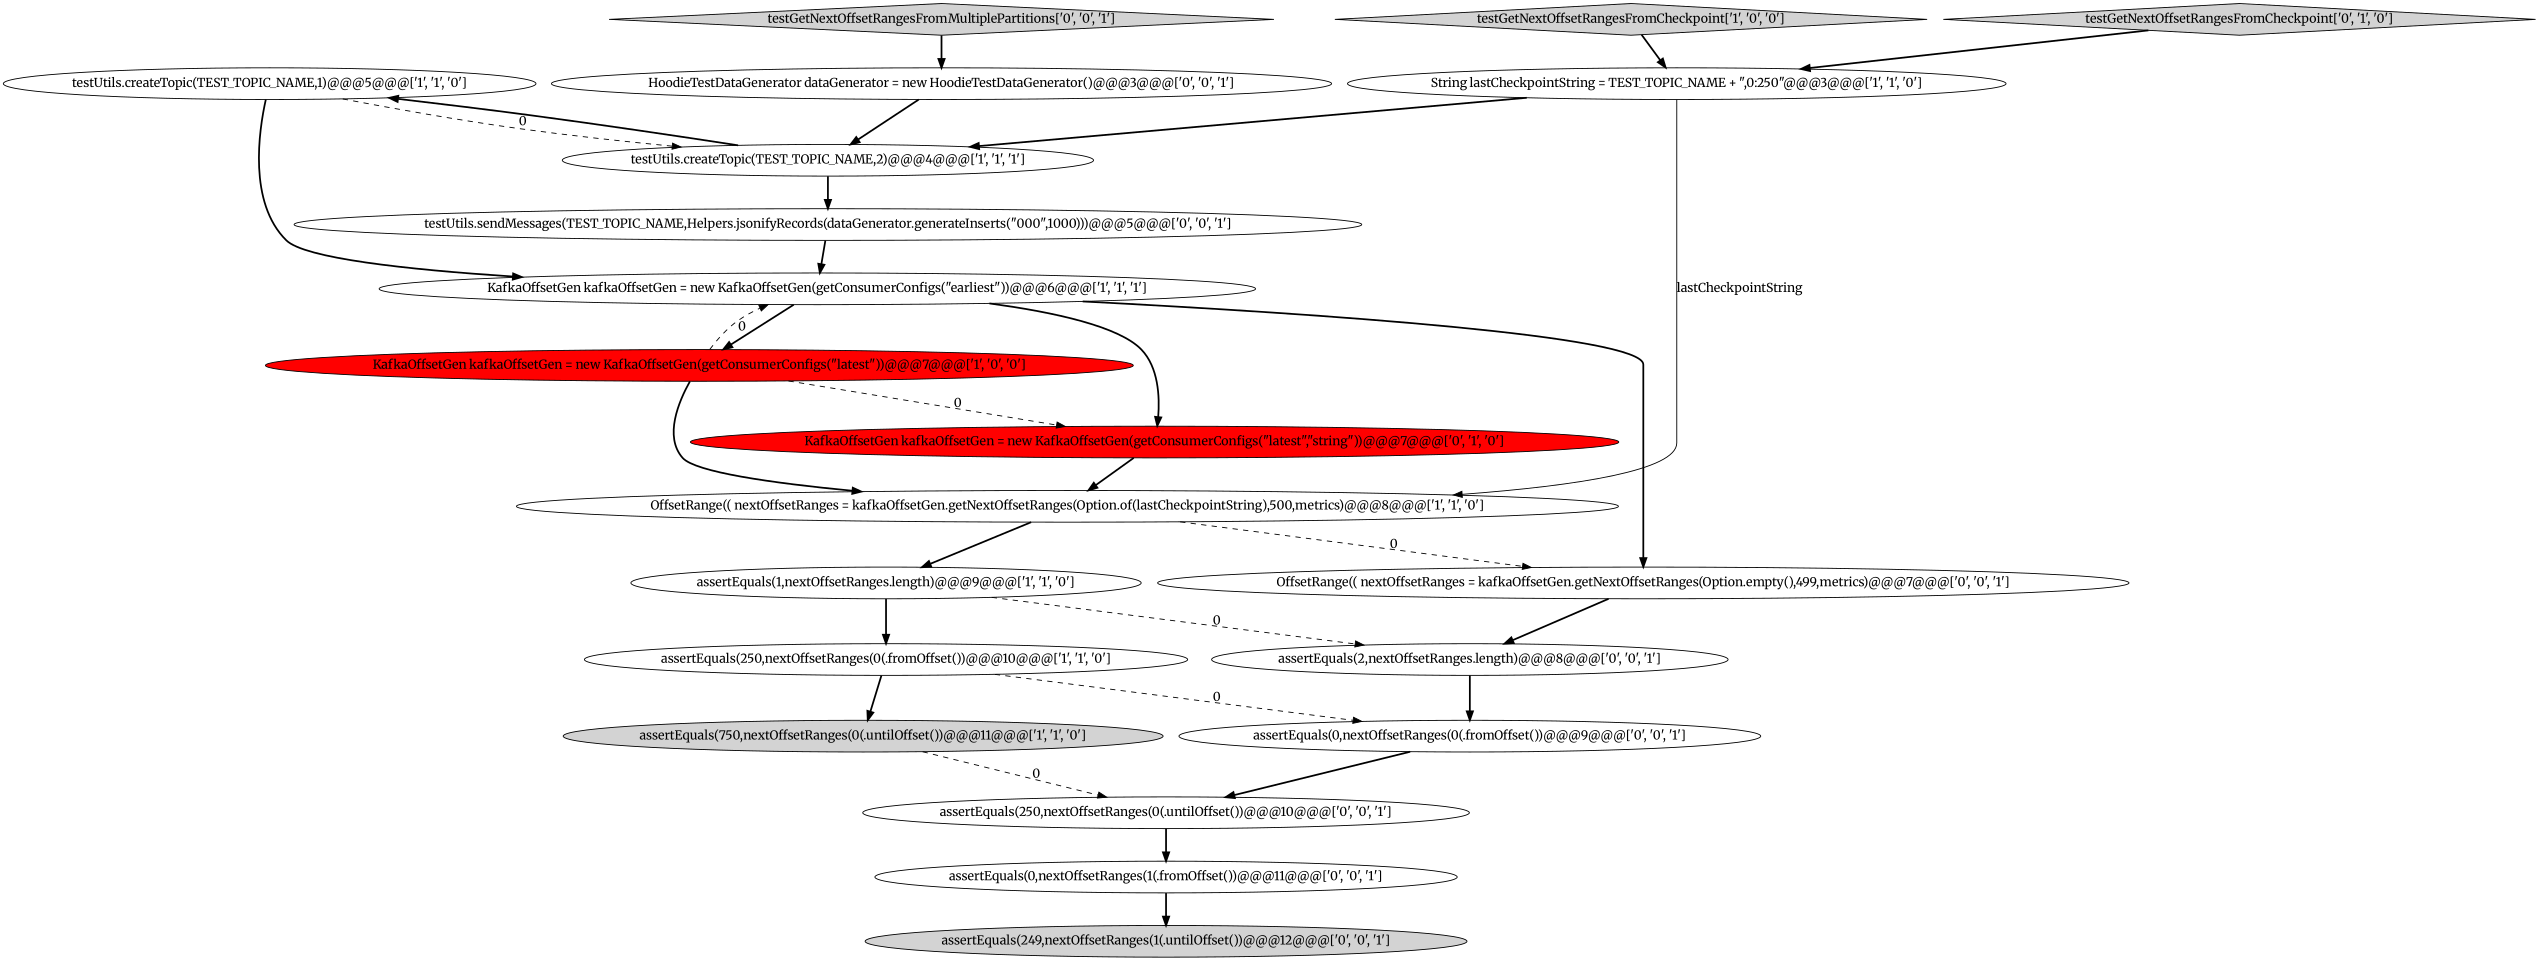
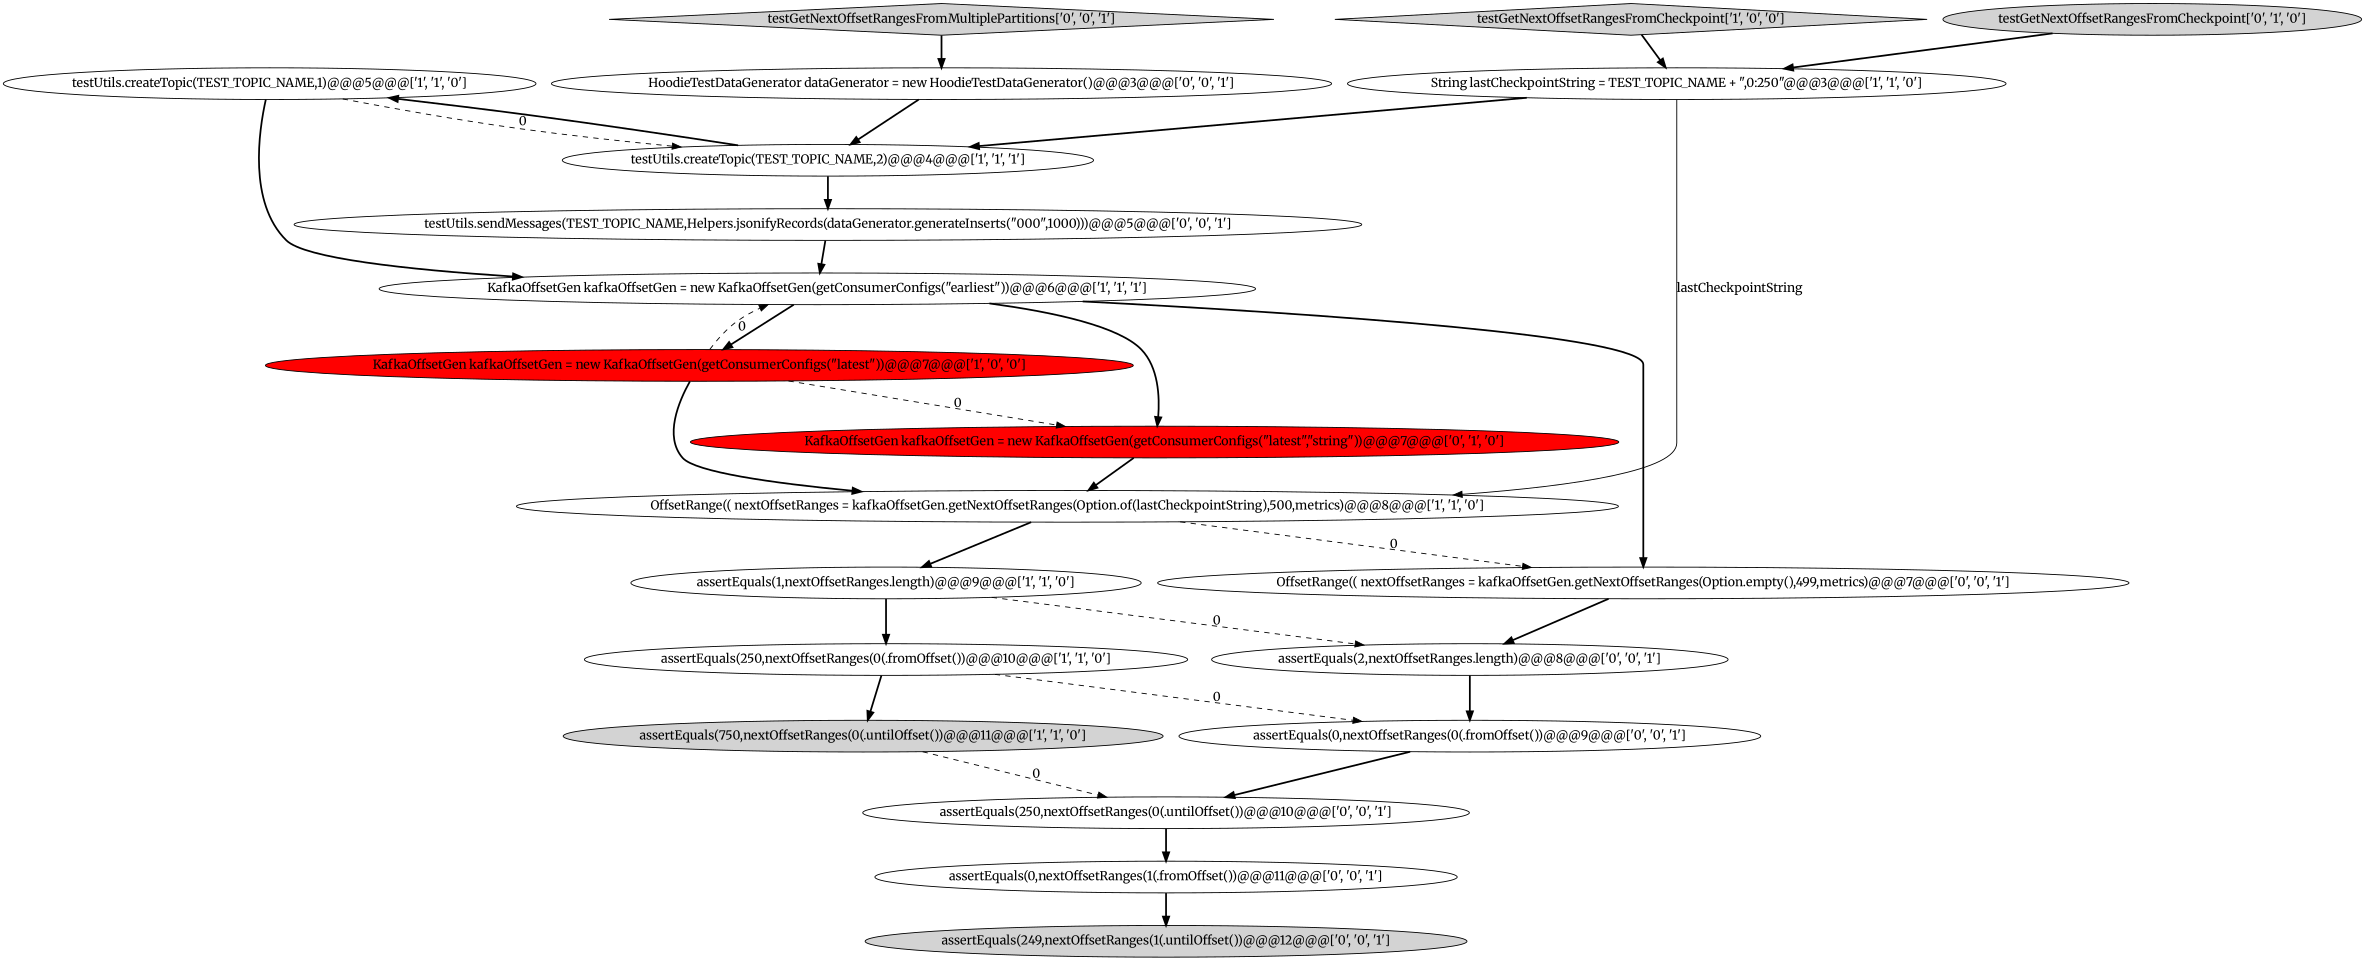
node "testGetNextOffsetRangesFromCheckpoint['0', '1', '0']": shape diamond -> ellipse
